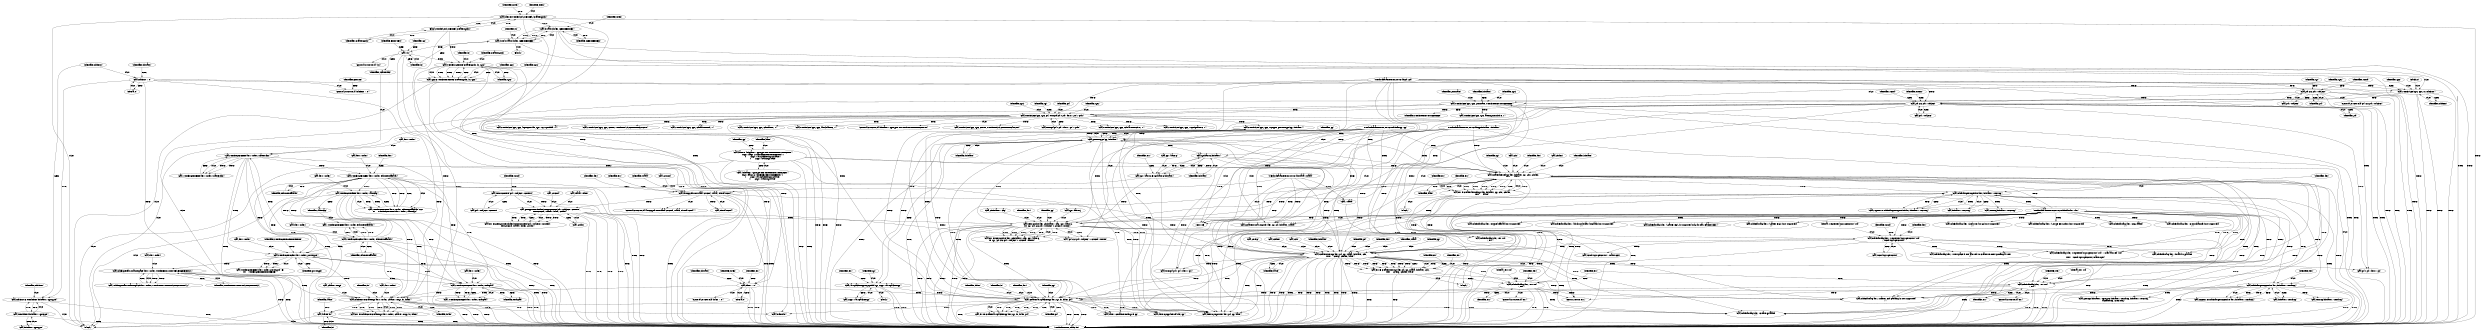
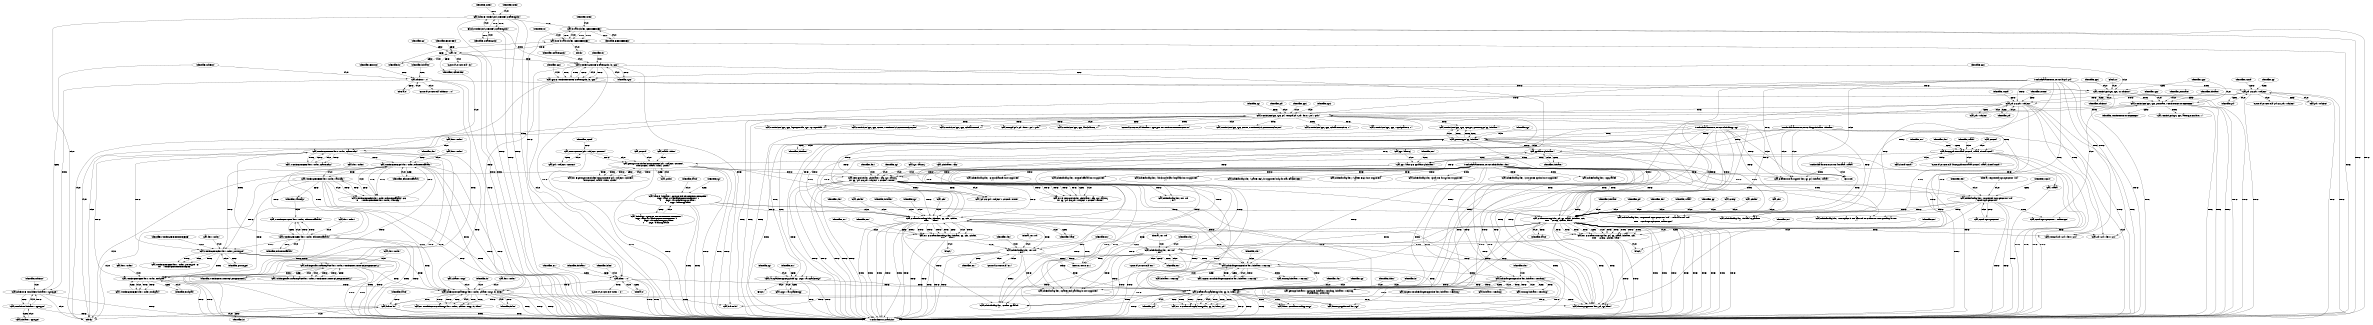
edge "(Identifier,EINVAL)" -> "(ControlStructure,if (mlx5_st < 0))": now "(Identifier,EINVAL)" -> "(Call,mlx5_st < 0)"
node "(Call,MLX5_SET(qpc, qpc, cd_master, 1))": removed
edge "(MethodParameterIn,struct ib_udata *udata)" -> "(Call,ib_copy_from_udata(&ucmd, udata, sizeof(ucmd)))": now "(MethodParameterIn,struct ib_qp_init_attr *init_attr)" -> "(Call,ib_copy_from_udata(&ucmd, udata, sizeof(ucmd)))"
edge "(Call,qpc = MLX5_ADDR_OF(create_qp_in, in, qpc))" -> "(MethodReturn,static int)": label "DDG: " -> "AST: "
edge "(Call,mlx5_ib_get_cqe_size(dev, init_attr->recv_cq))" -> "(MethodParameterIn,struct mlx5_ib_dev *dev)": reversed
edge "(Identifier,end_pad)" -> "(Call,MLX5_CAP_GEN(dev->mdev, end_pad))": label "DDG: " -> "AST: "
edge "(Call,inlen < 0)" -> "(ControlStructure,if (inlen < 0))": label "AST: " -> "DDG: "
